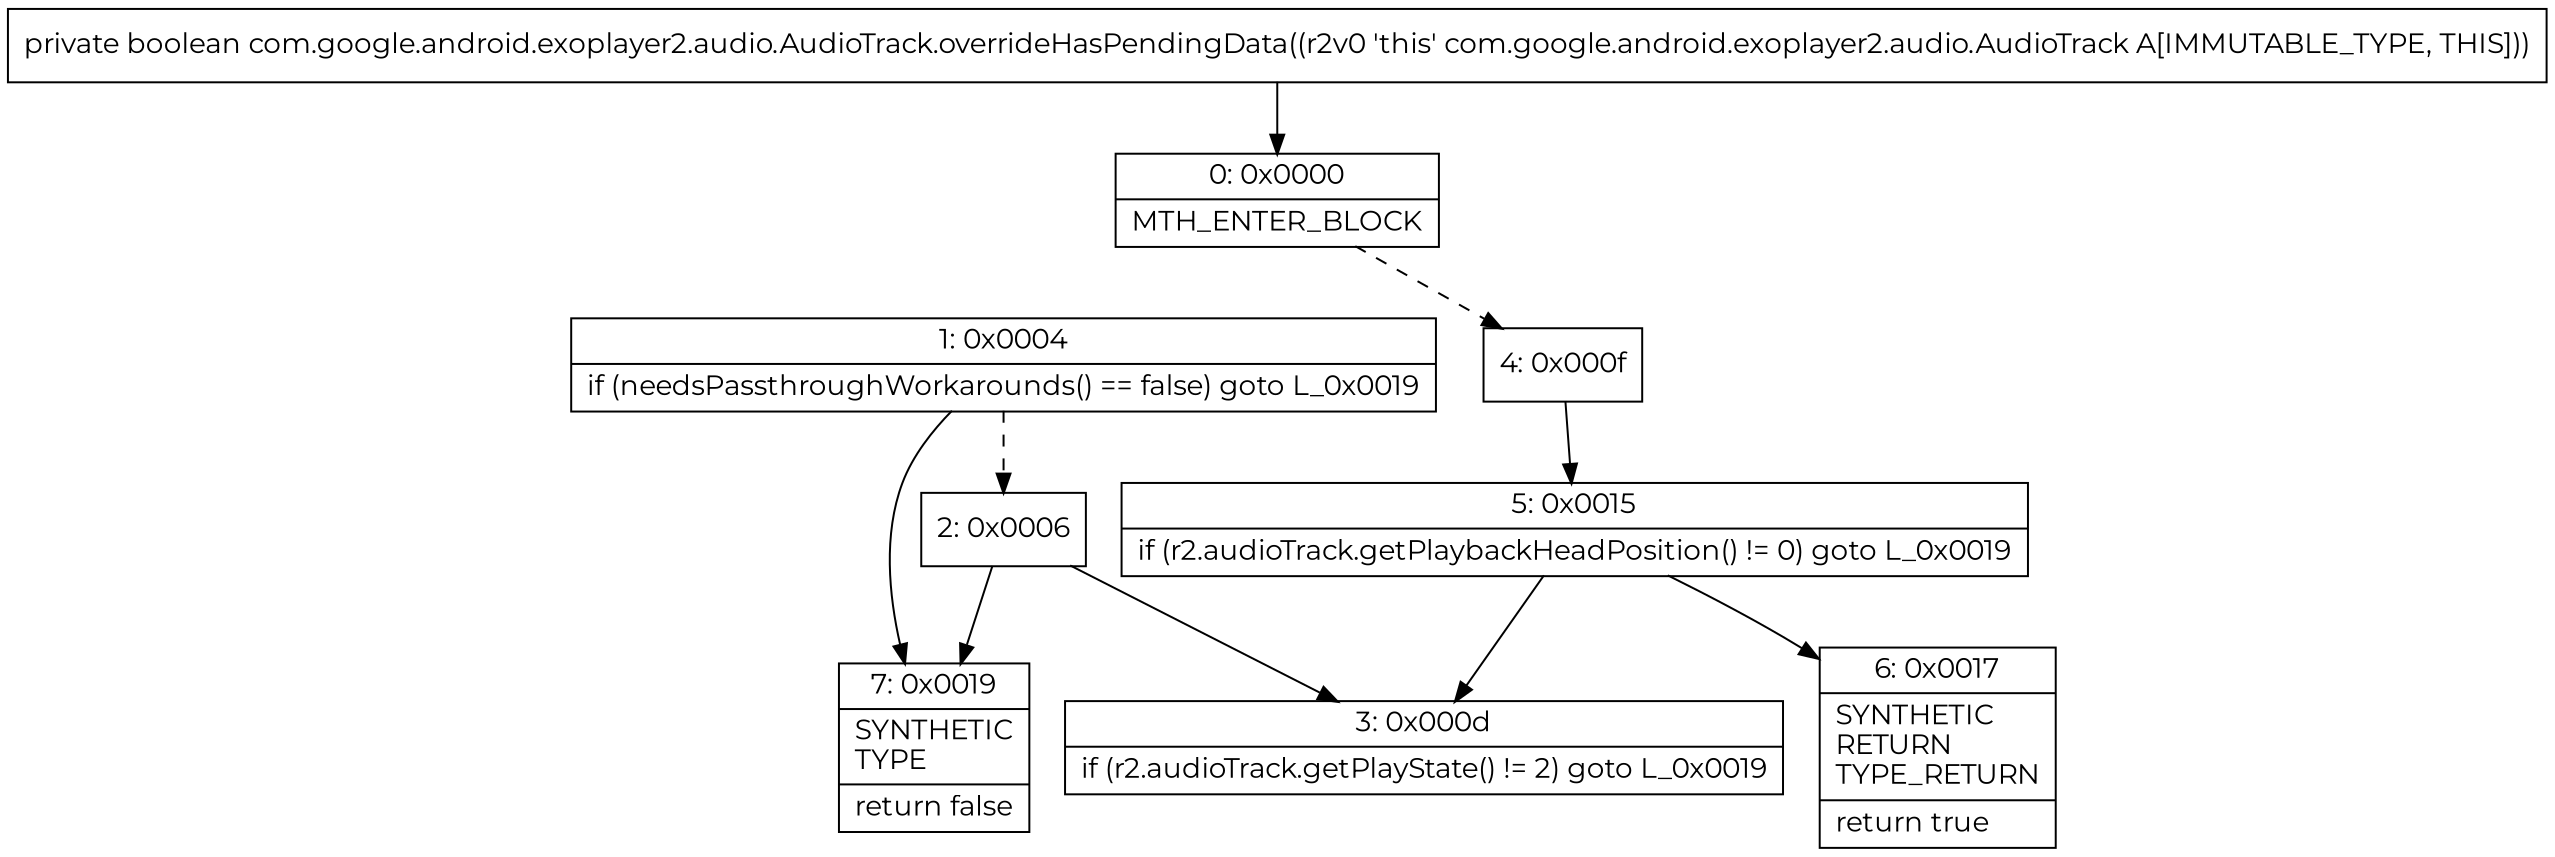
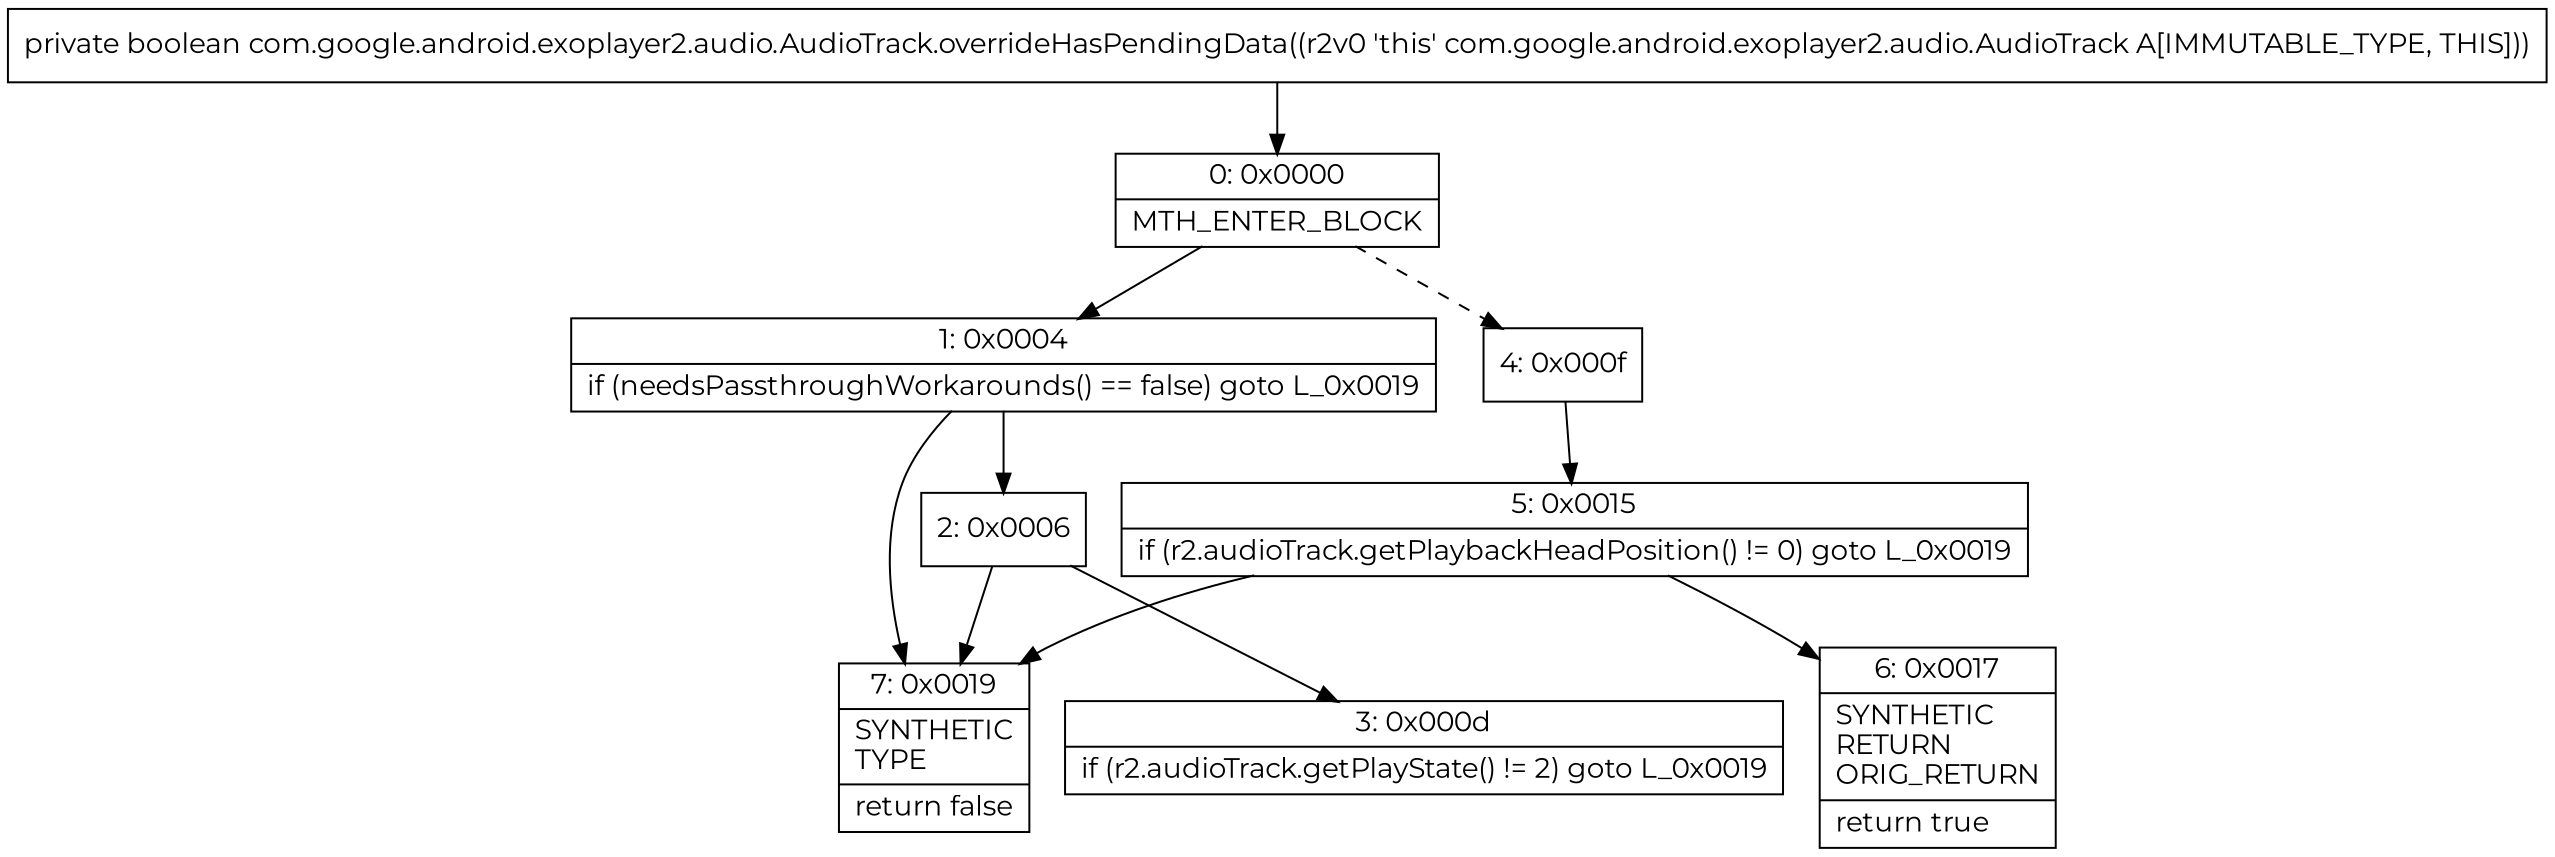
edge "0: 0x0000" -> "1: 0x0004": added
edge "1: 0x0004" -> "2: 0x0006": style dashed -> solid
edge "5: 0x0015" -> "3: 0x000d": now "5: 0x0015" -> "7: 0x0019"
node "6: 0x0017": text "TYPE_RETURN" -> "ORIG_RETURN"
